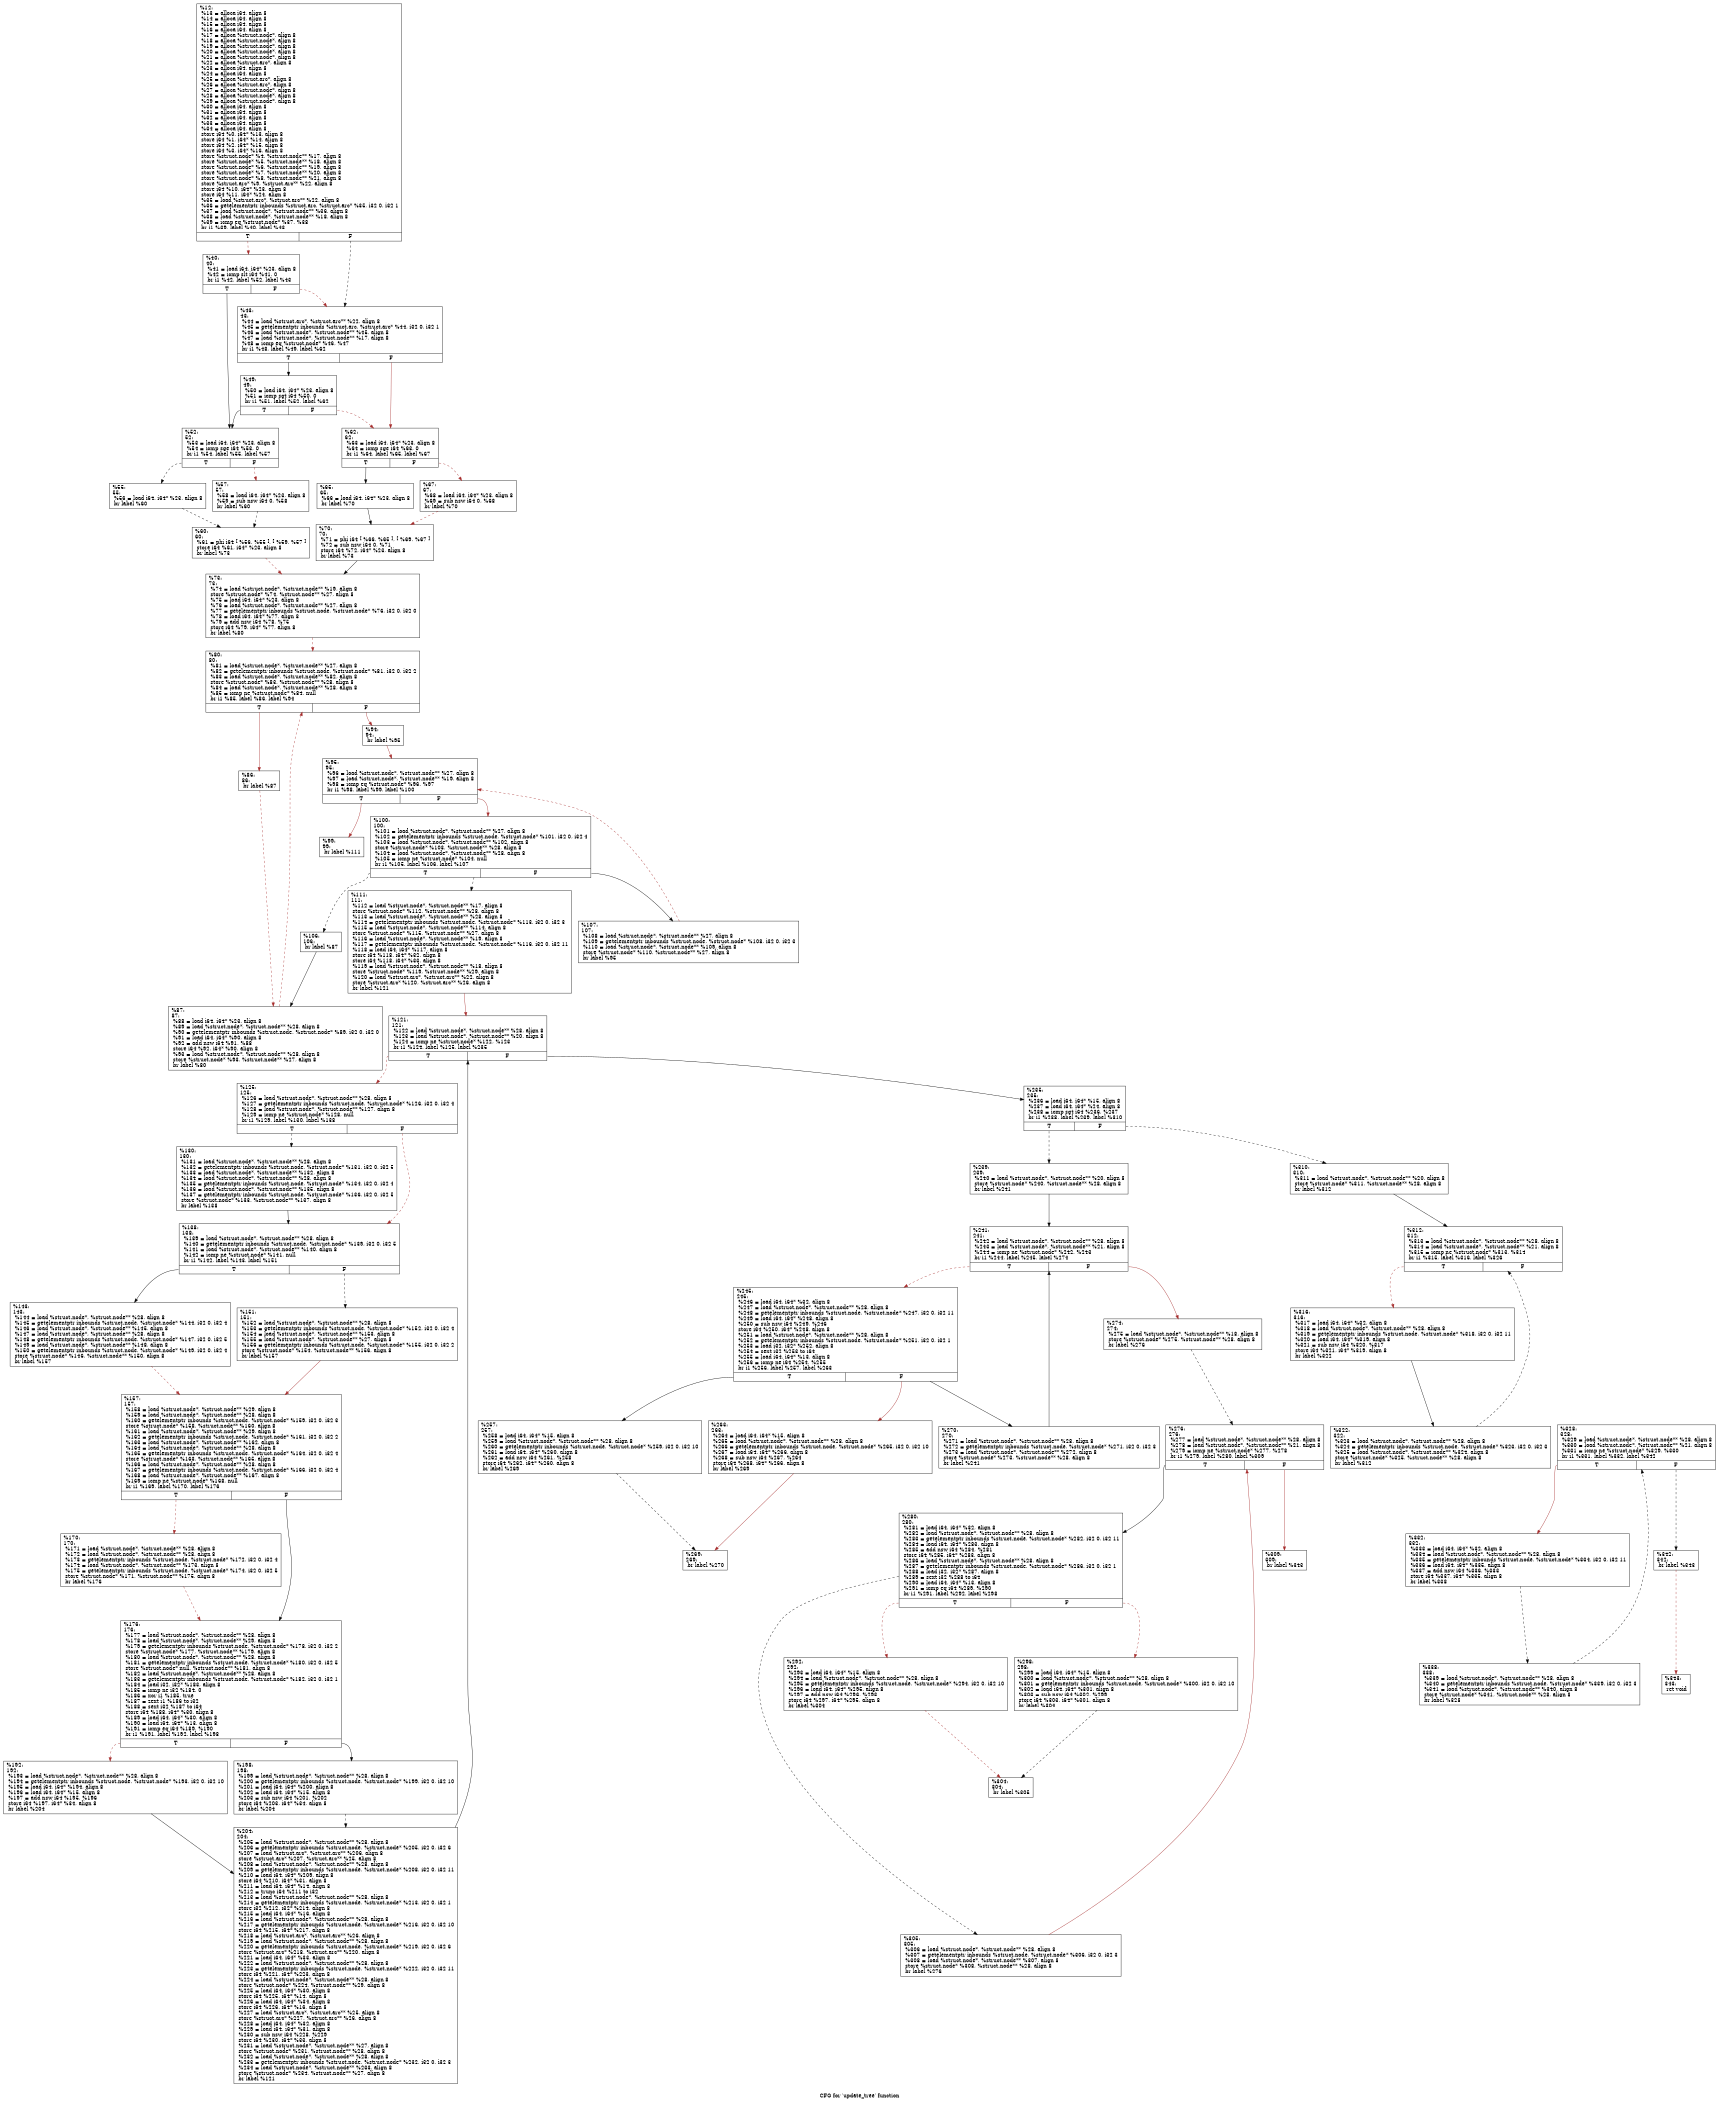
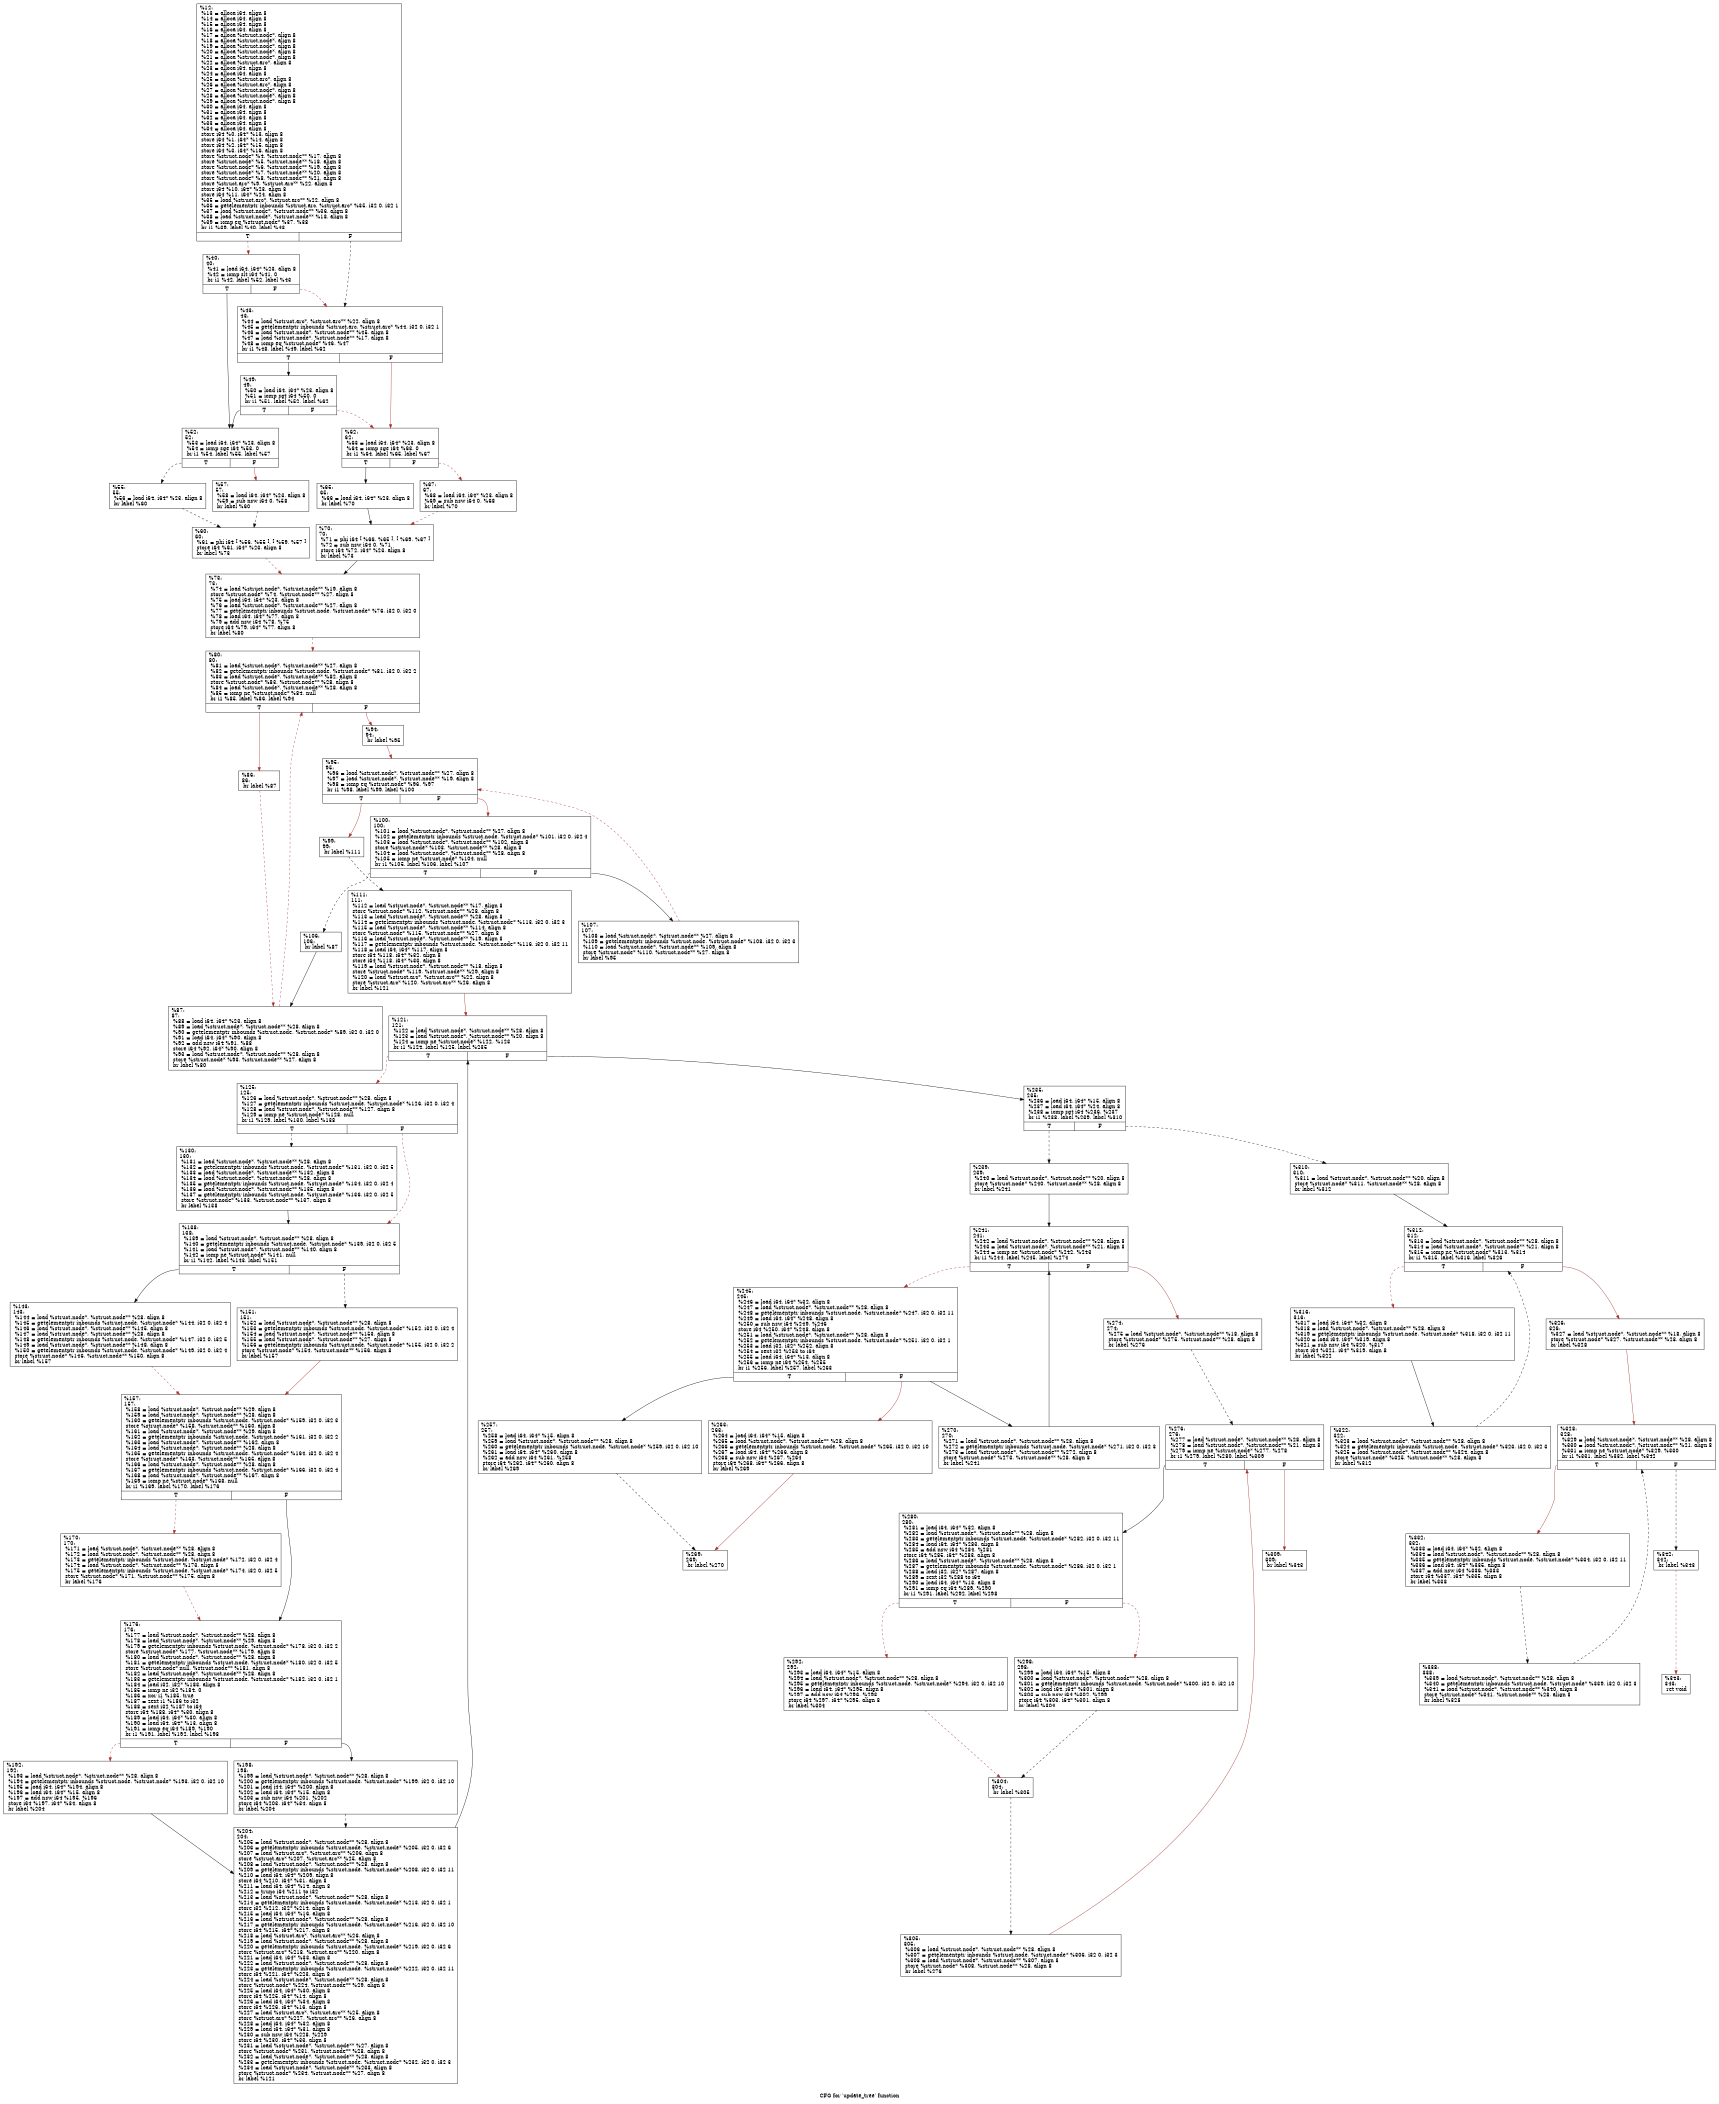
edge "%52:" -> "%57:": style dashed -> solid
edge "%100:" -> "%111:": now "%99:" -> "%111:"
node "%326:": added
edge "%280:" -> "%305:": now "%304:" -> "%305:"
node "%198:": text "%201 = load i64, i64* %200, align 8" -> "%201 = load i44, i64* %200, align 8"
